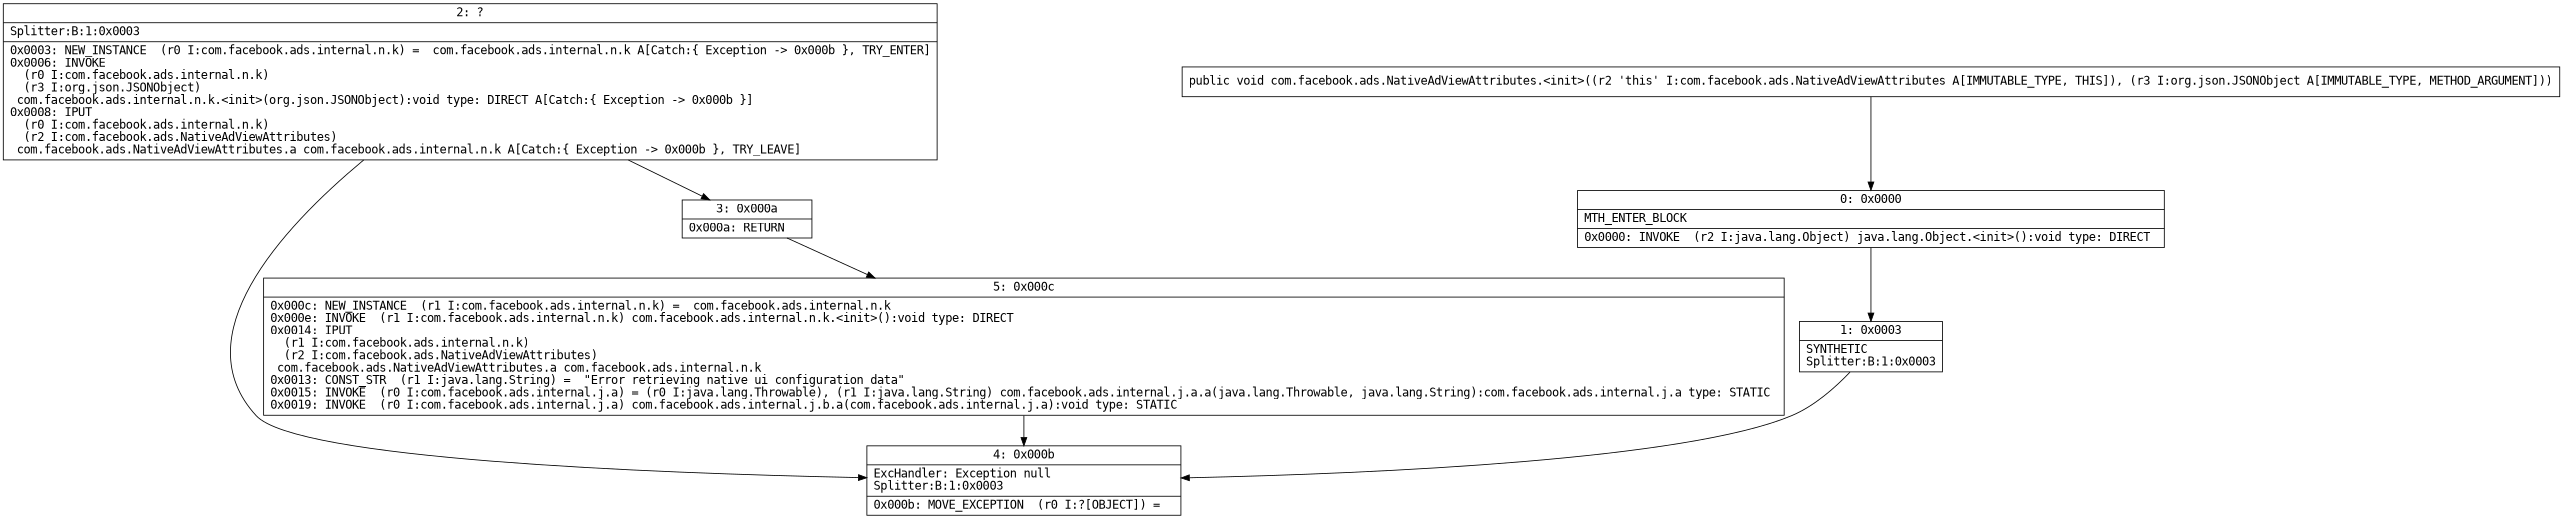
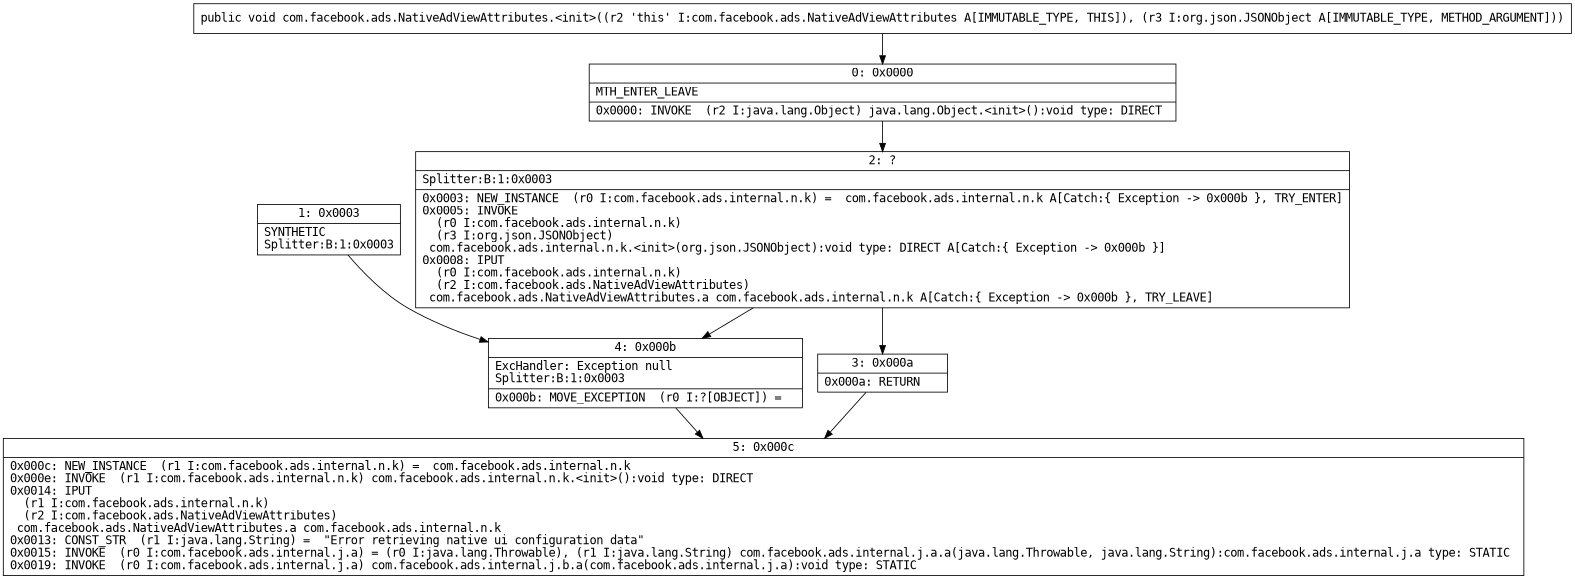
node "2: ?": text "0x0006: INVOKE" -> "0x0005: INVOKE"
node "0: 0x0000": text "MTH_ENTER_BLOCK" -> "MTH_ENTER_LEAVE"
edge "0: 0x0000" -> "1: 0x0003": now "0: 0x0000" -> "2: ?"
edge "5: 0x000c" -> "4: 0x000b": reversed
